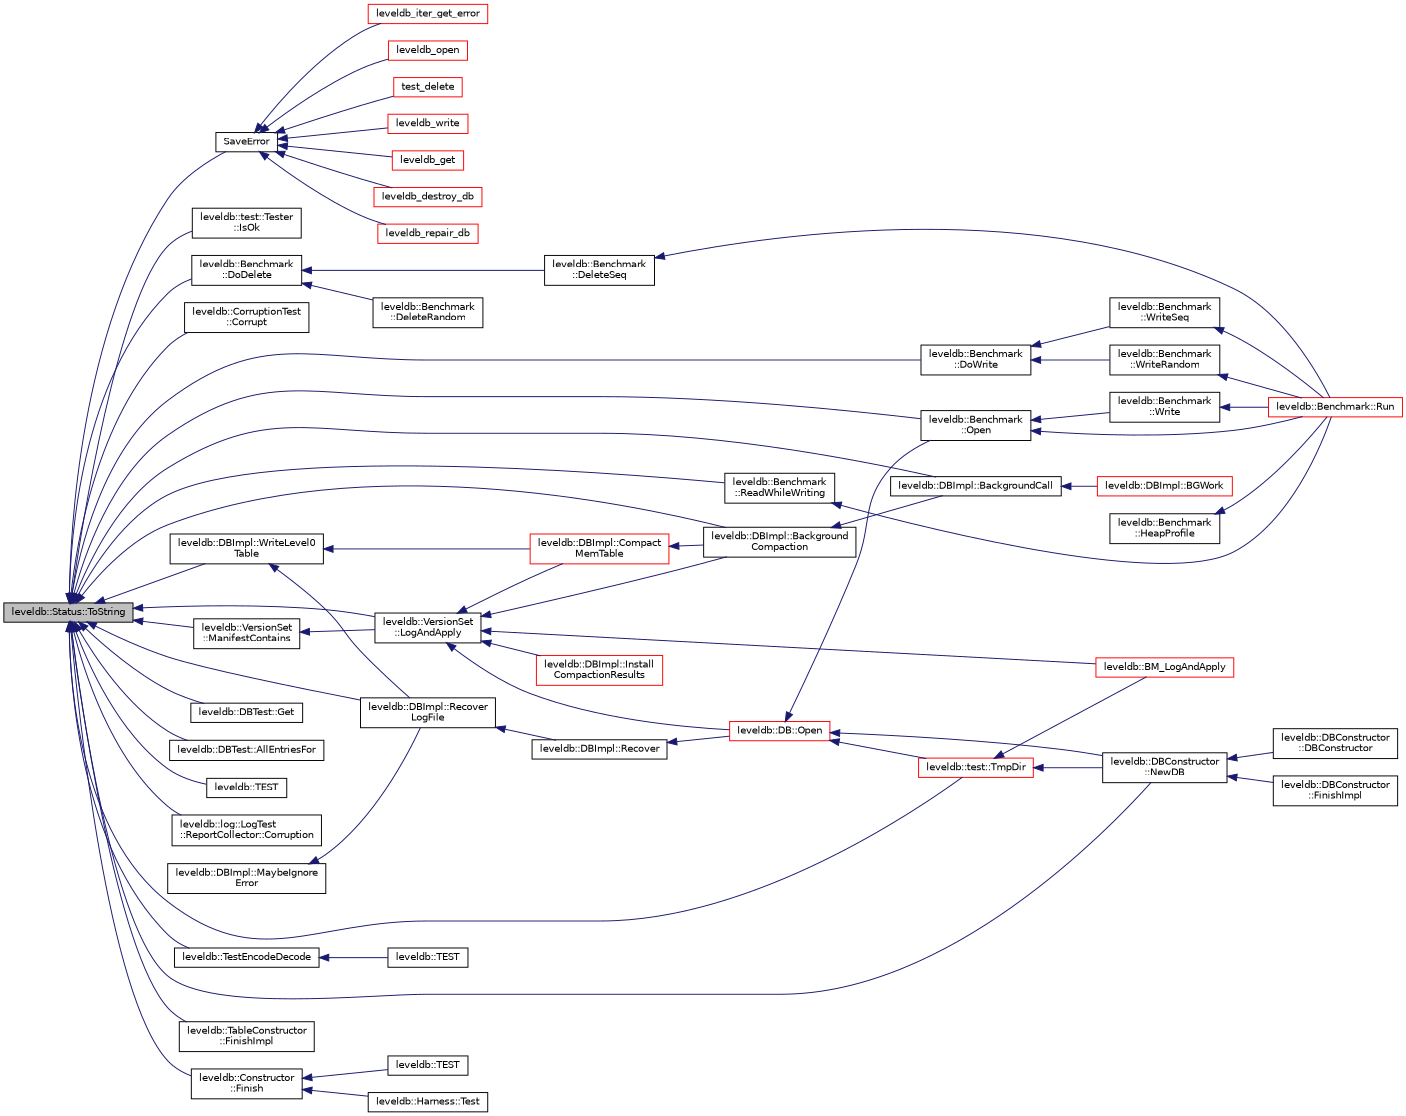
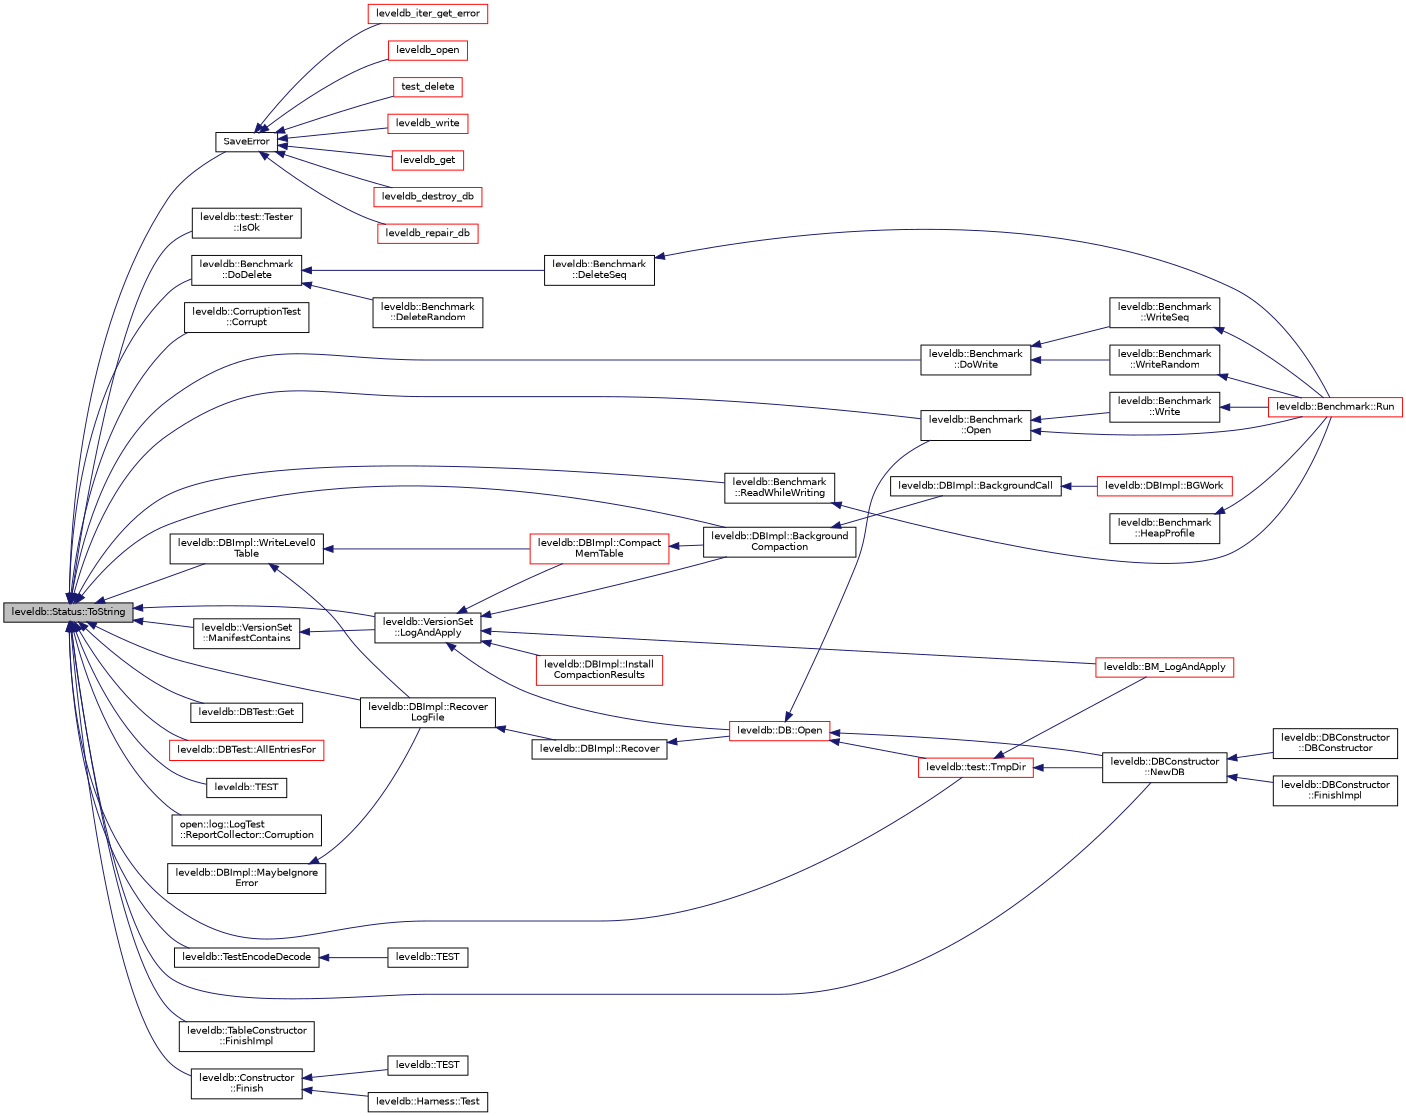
edge "leveldb::DBImpl::BackgroundCall" -> "leveldb::Status::ToString": removed
node "leveldb::DBTest::AllEntriesFor": color black -> red
node "leveldb::log::LogTest ::ReportCollector::Corruption": label "leveldb::log::LogTest ::ReportCollector::Corruption" -> "open::log::LogTest ::ReportCollector::Corruption"
